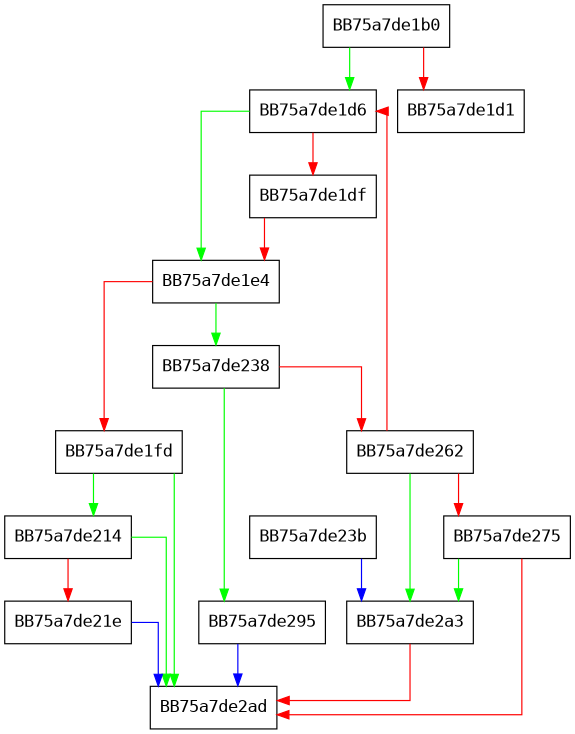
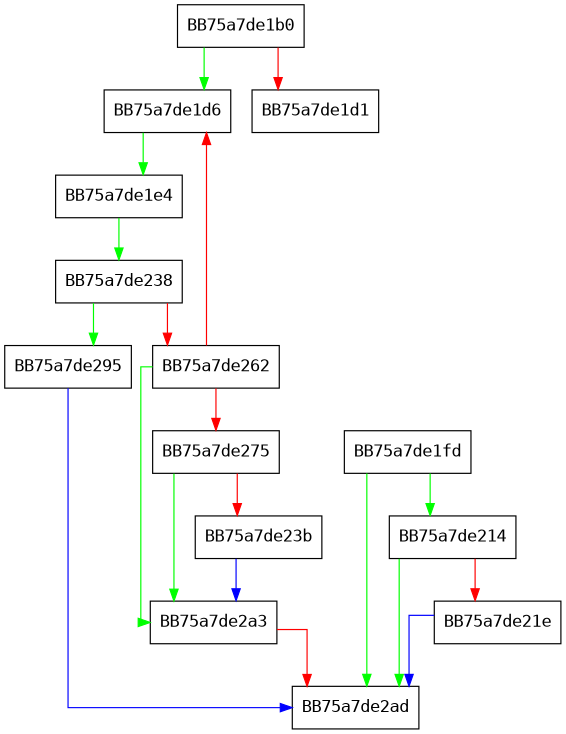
node "BB75a7de1df": removed
edge "BB75a7de1e4" -> "BB75a7de1fd": removed
edge "BB75a7de275" -> "BB75a7de2ad": now "BB75a7de275" -> "BB75a7de23b"
